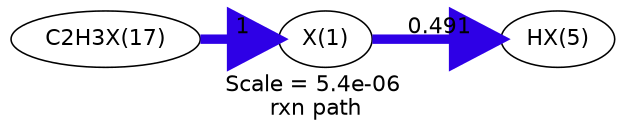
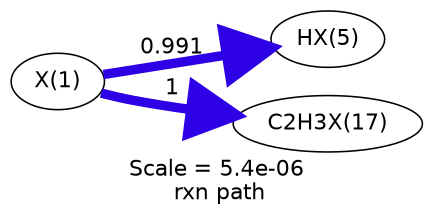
edge "X(1)" -> "HX(5)": label " 0.491" -> " 0.991"
edge "C2H3X(17)" -> "X(1)": reversed
